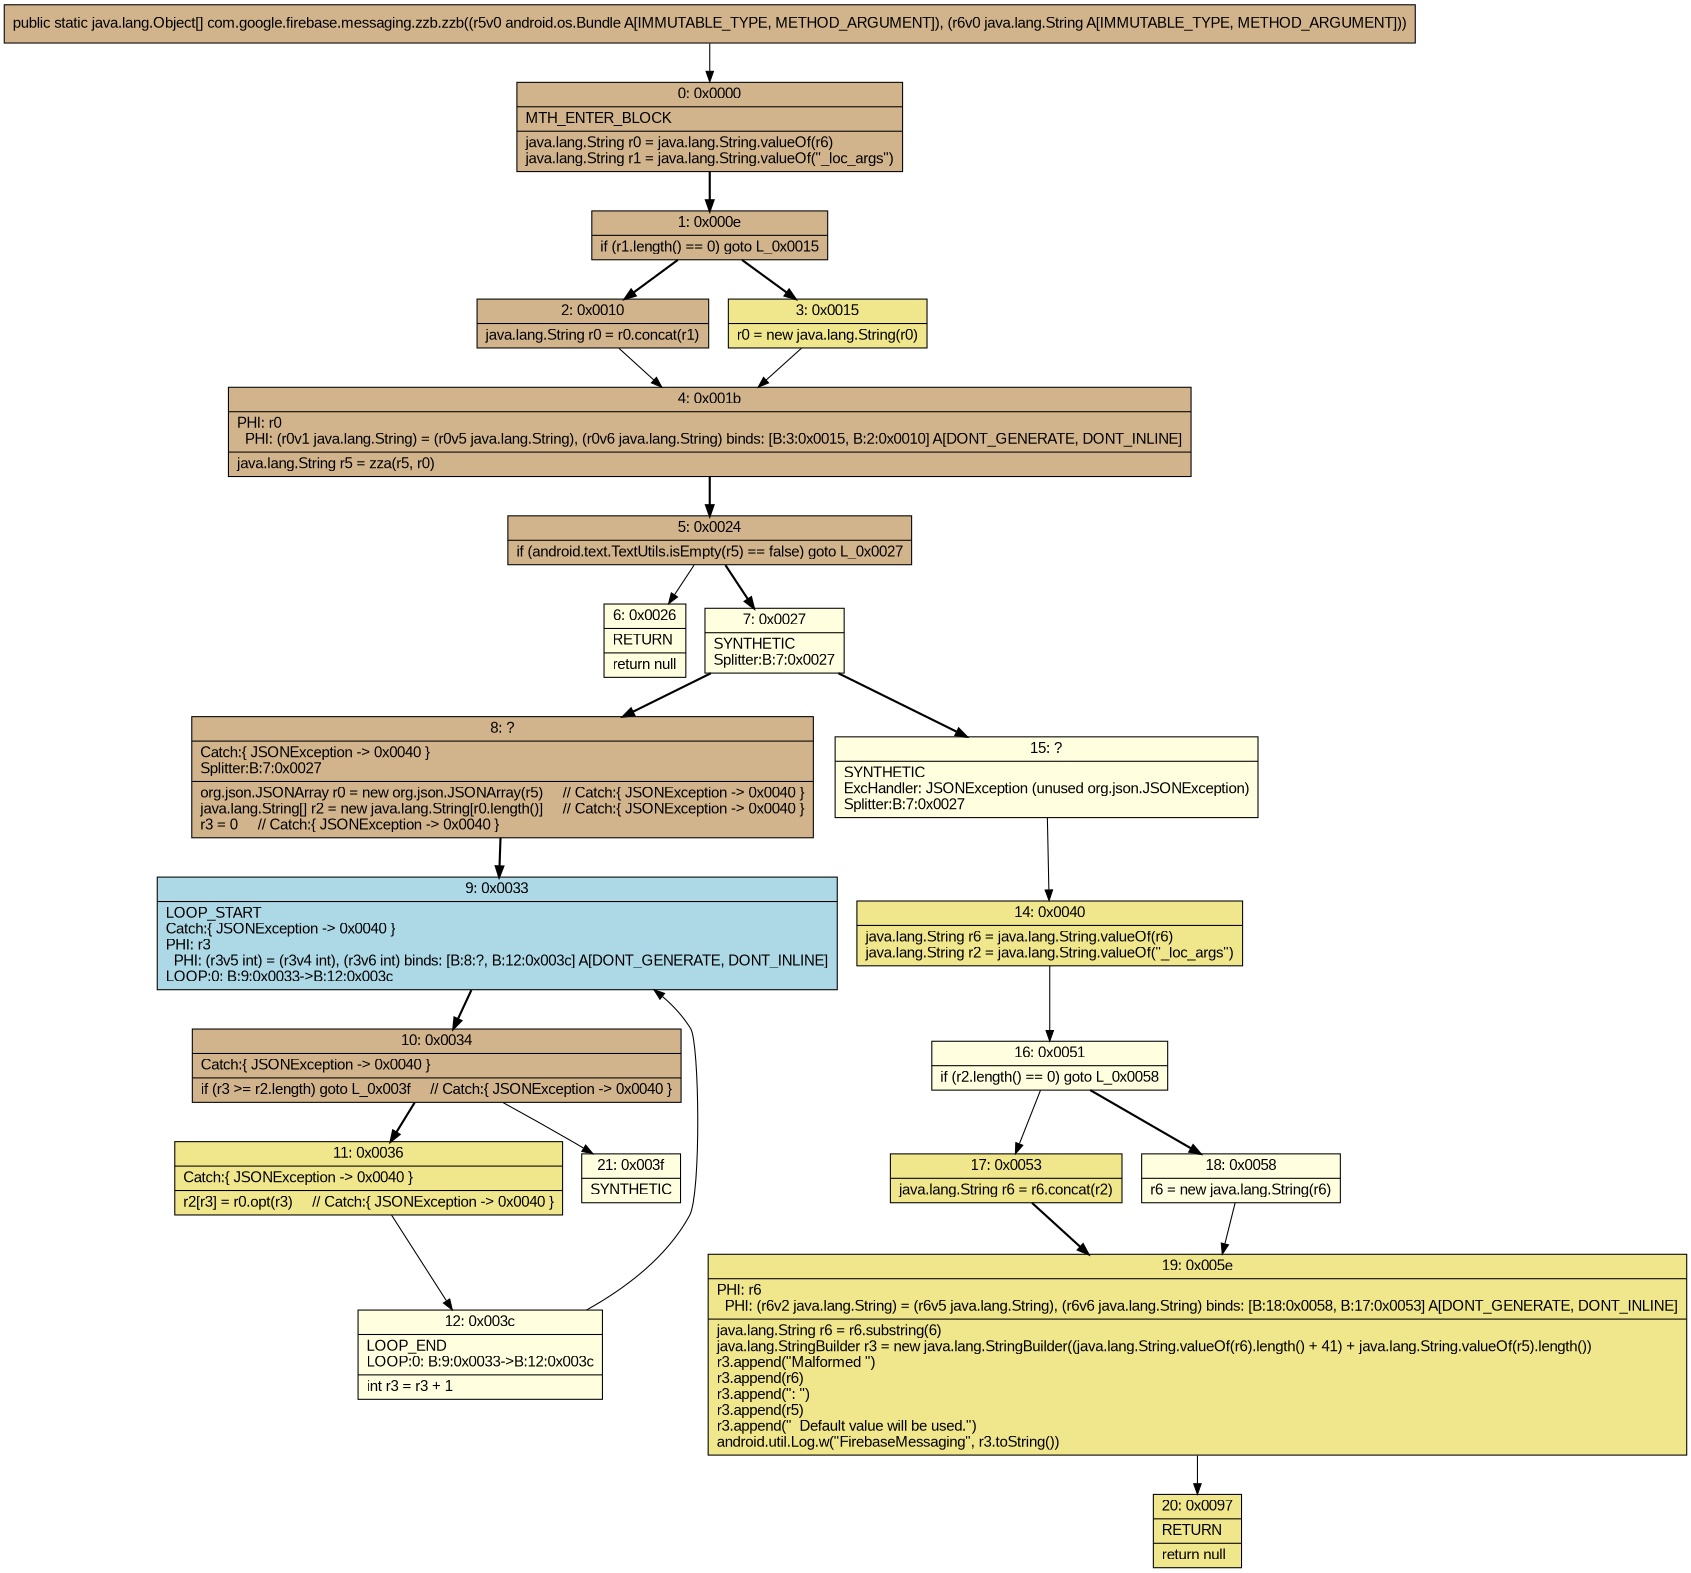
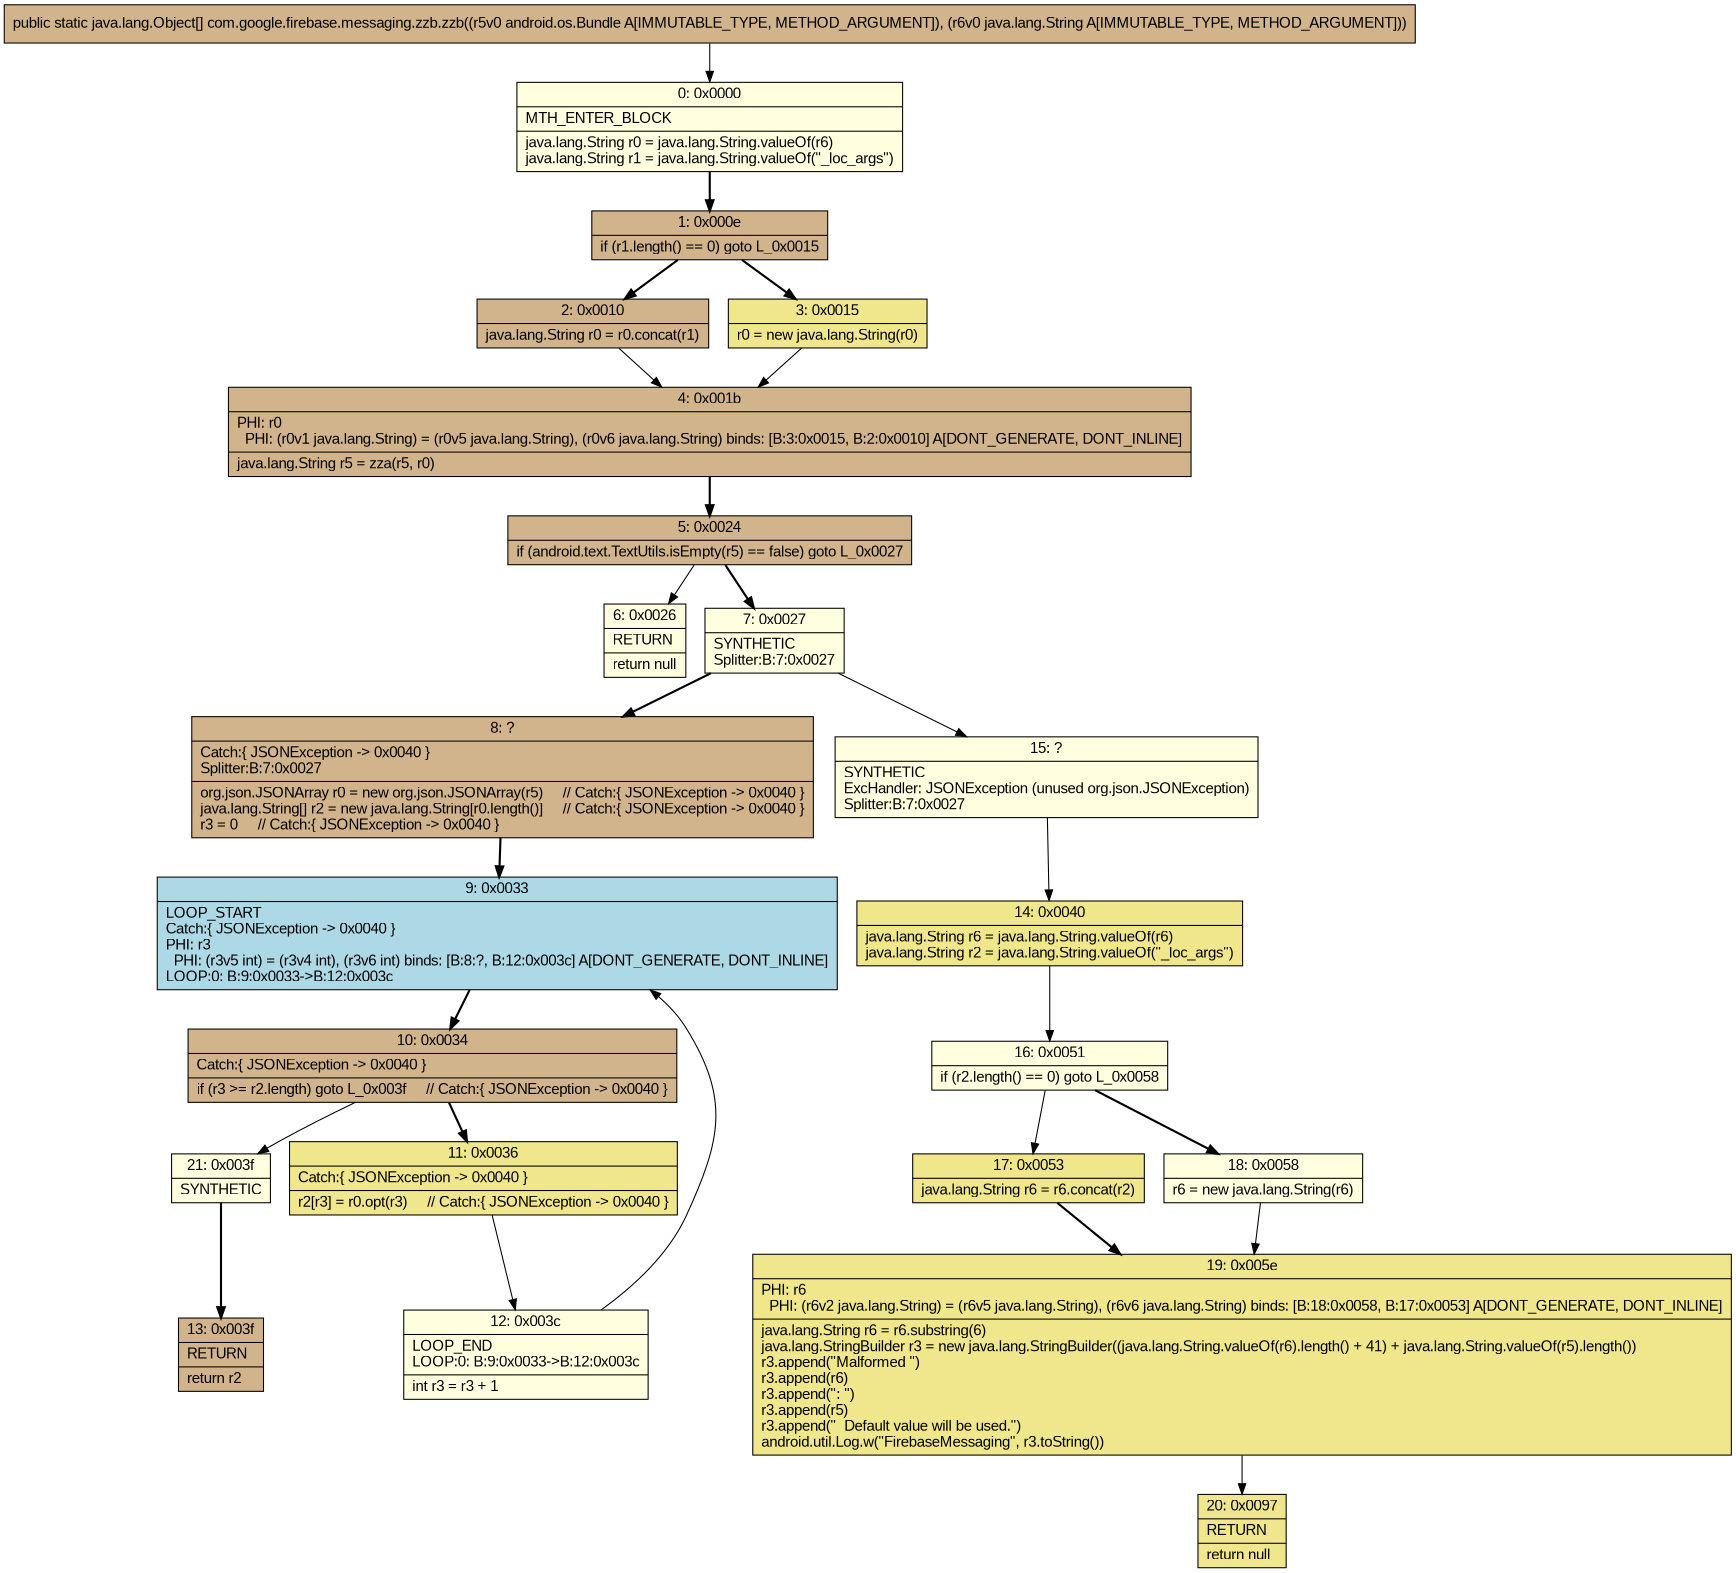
node "0: 0x0000": fillcolor tan -> lightyellow
edge "7: 0x0027" -> "15: ?": style bold -> solid
node "13: 0x003f": added
